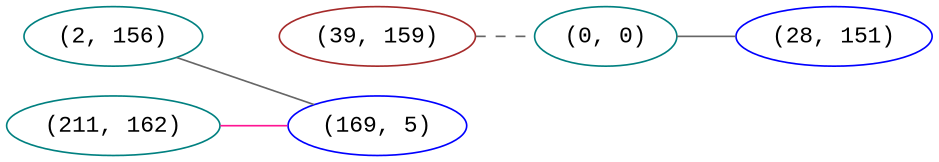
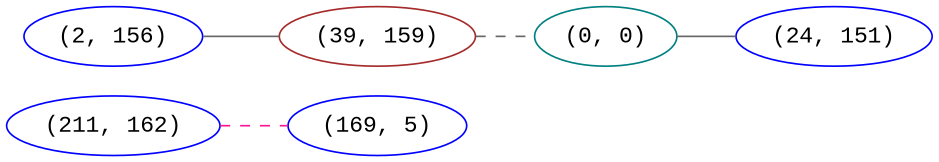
node "(2, 156)": color teal -> blue
node "(28, 151)": label "(28, 151)" -> "(24, 151)"
edge "(2, 156)" -- "(169, 5)": now "(2, 156)" -- "(39, 159)"
node "(211, 162)": color teal -> blue
edge "(211, 162)" -- "(169, 5)": style solid -> dashed
